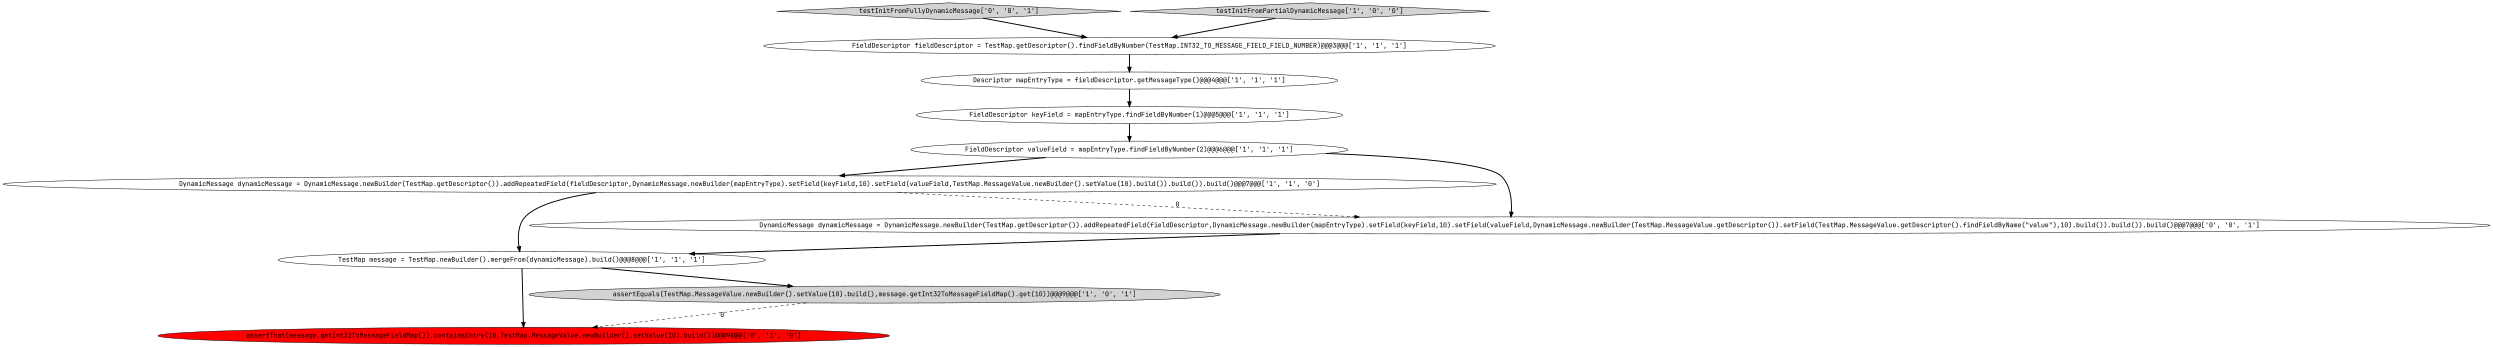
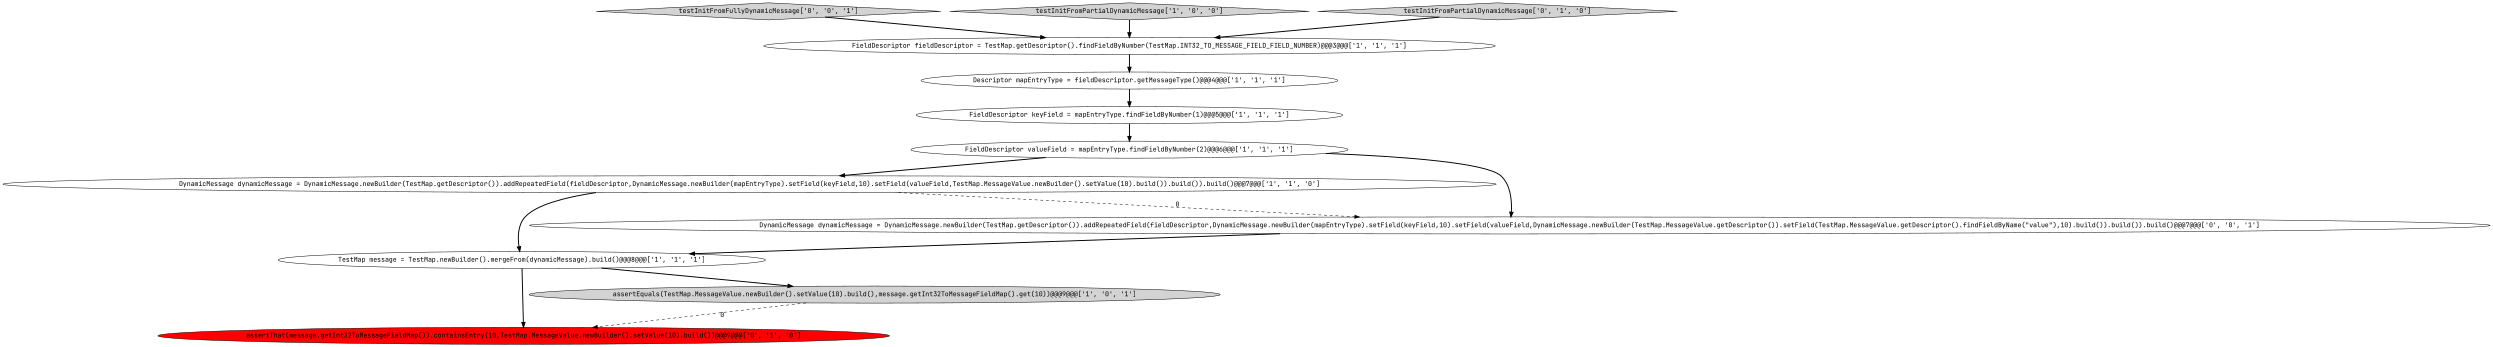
node "testInitFromPartialDynamicMessage['0', '1', '0']": added
